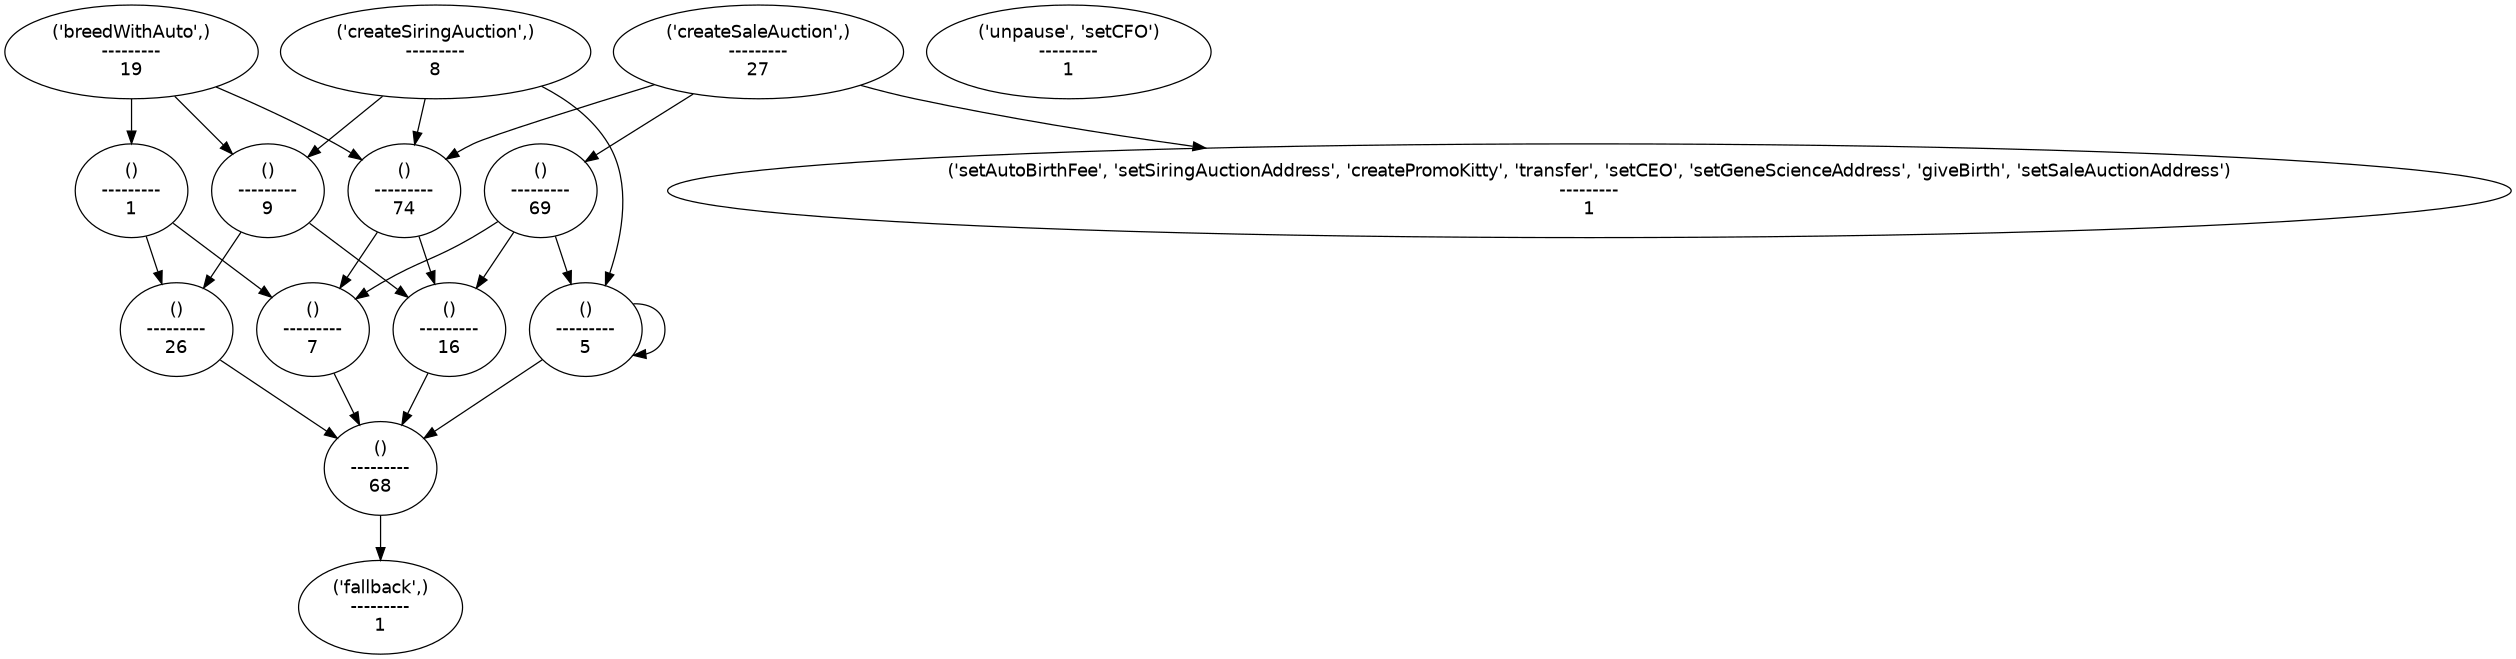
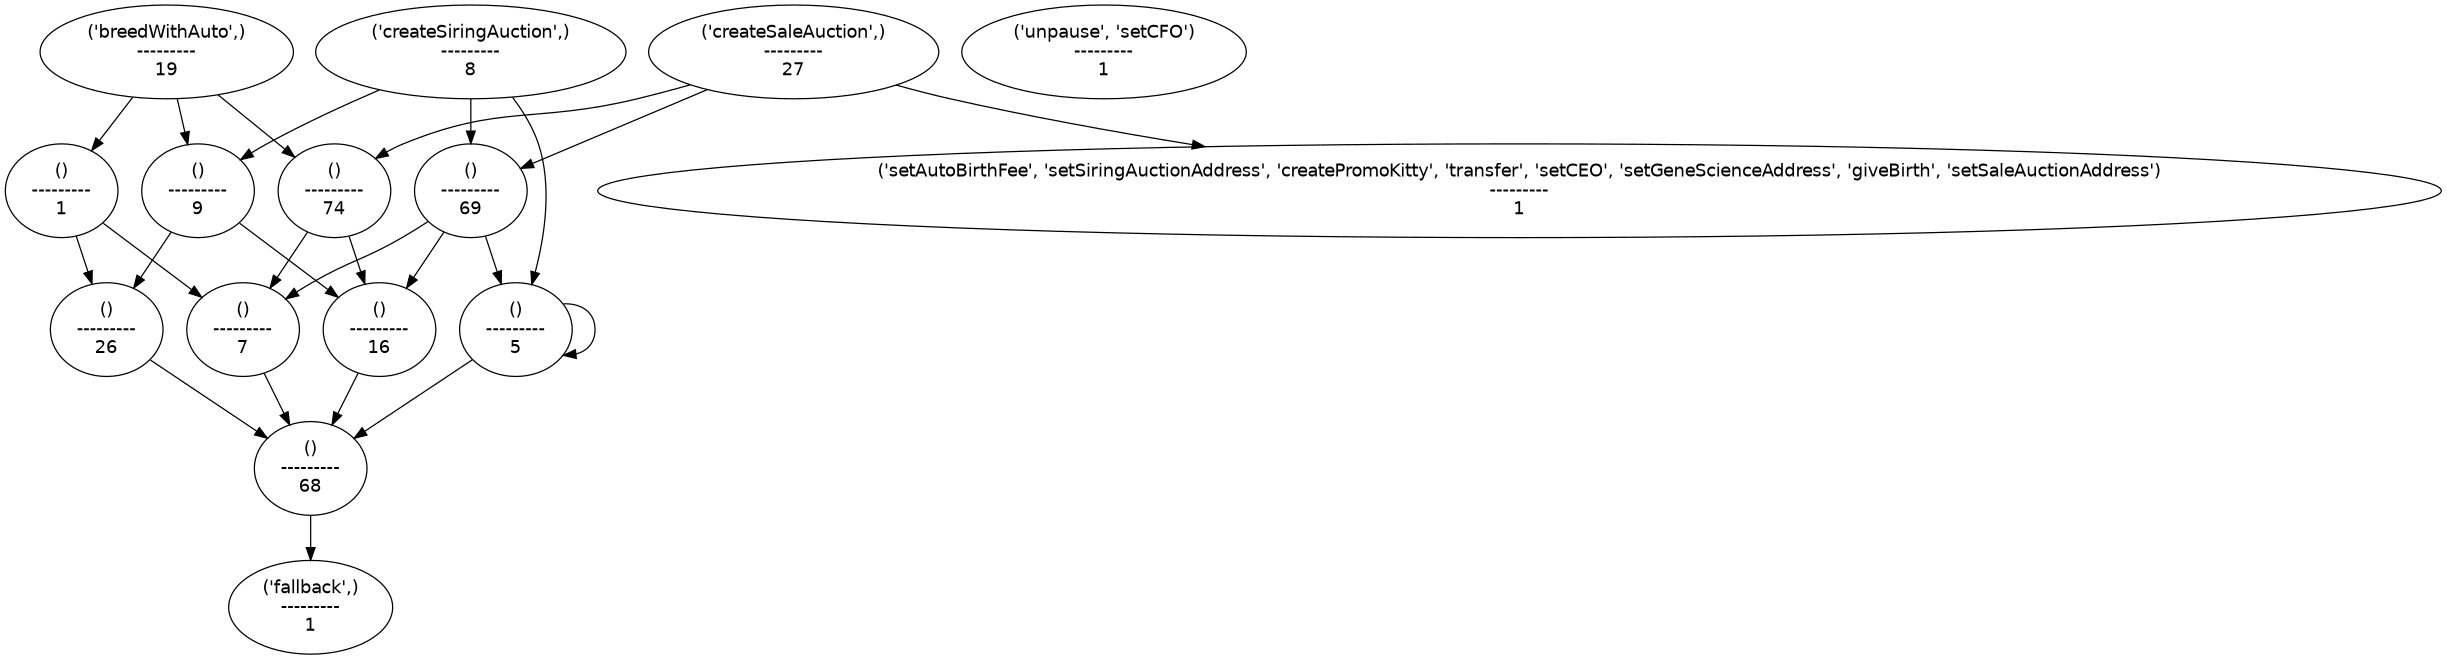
edge "('createSiringAuction',) --------- 8" -> "() --------- 74": now "('createSiringAuction',) --------- 8" -> "() --------- 69"
